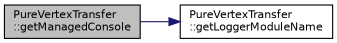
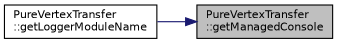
edge "PureVertexTransfer ::getManagedConsole" -> "PureVertexTransfer ::getLoggerModuleName": reversed
